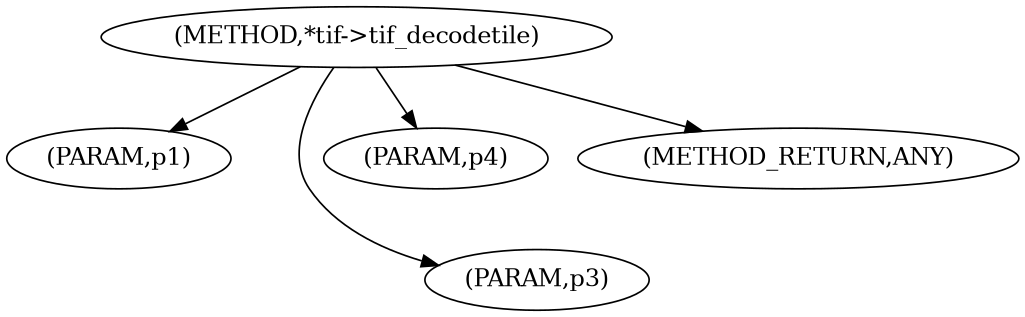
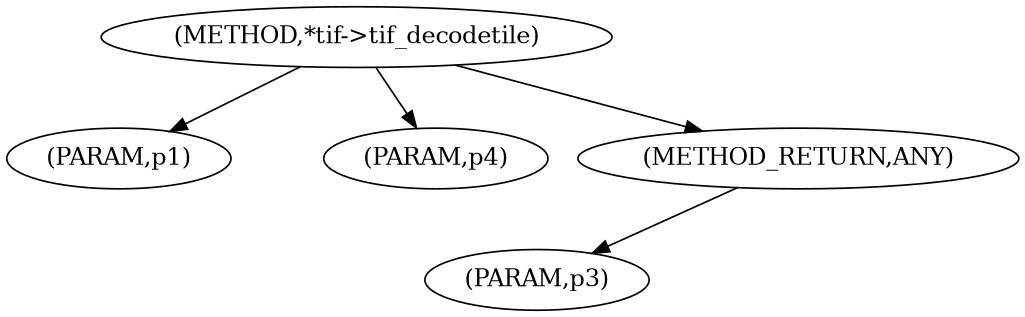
edge "(METHOD,*tif->tif_decodetile)" -> "(PARAM,p3)": now "(METHOD_RETURN,ANY)" -> "(PARAM,p3)"
